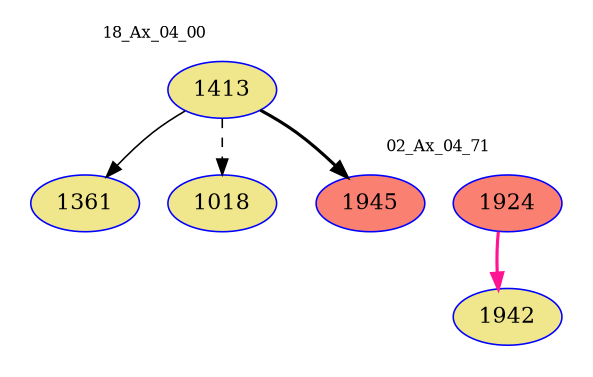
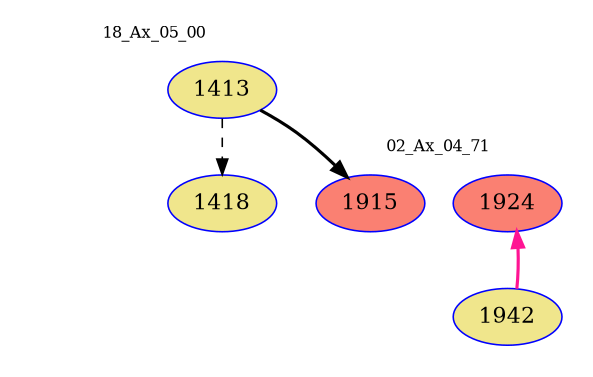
cluster "18_Ax_04_00": label "18_Ax_04_00" -> "18_Ax_05_00"
node "1361": removed
node "1018": label "1018" -> "1418"
node "1945": label "1945" -> "1915"
edge "1924" -> "1942": reversed
